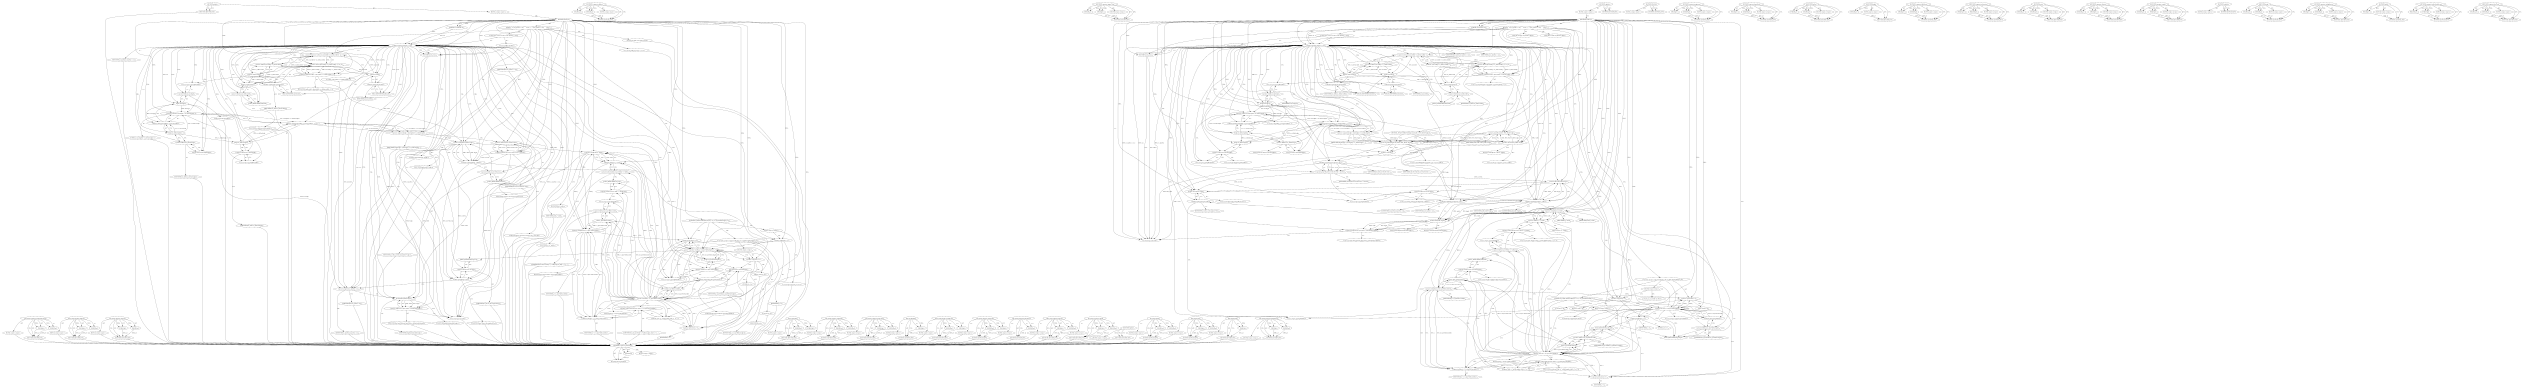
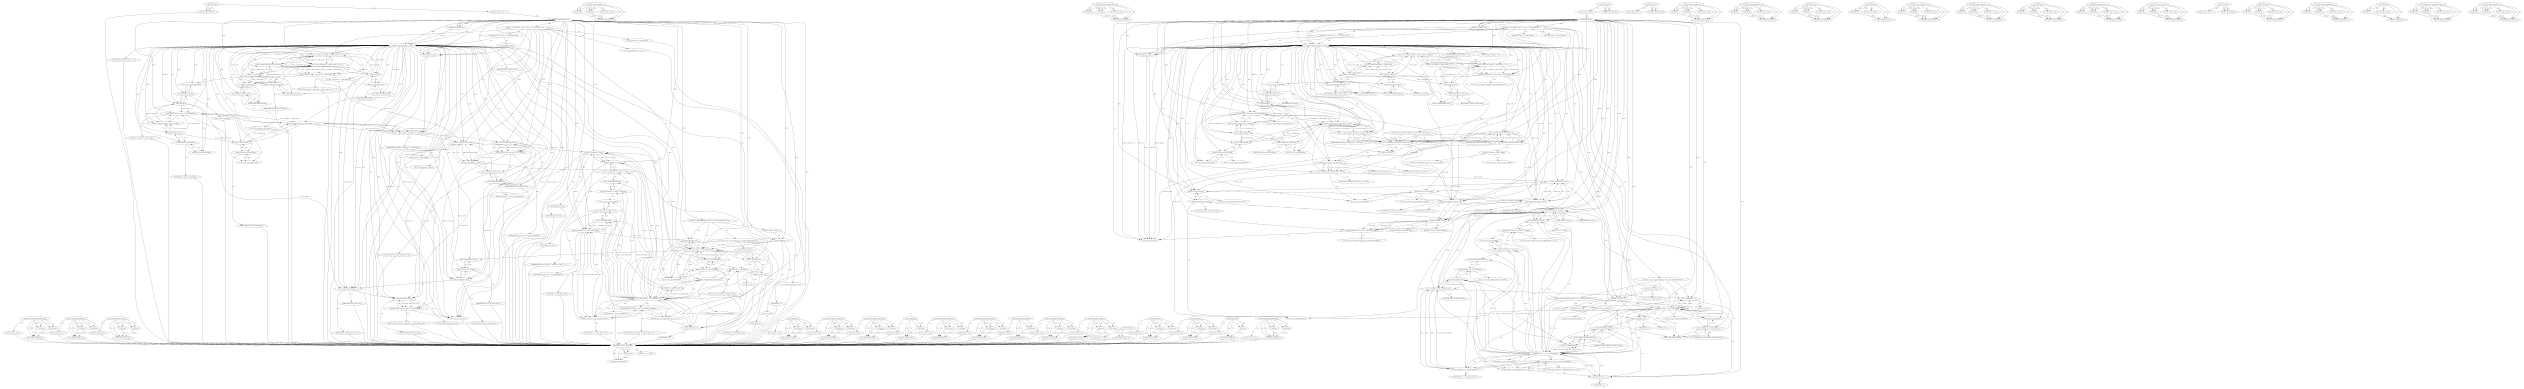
edge "(<operator>.logicalAnd,height && (width > INT_MAX / height))" -> "(IDENTIFIER,height,height && (width > INT_MAX / height))": now "(IDENTIFIER,height,INT_MAX / height)" -> "(IDENTIFIER,height,height && (width > INT_MAX / height))"
edge "(<operator>.division,INT_MAX / height)" -> "(IDENTIFIER,INT_MAX,INT_MAX / height)": now "(IDENTIFIER,height,INT_MAX / height)" -> "(IDENTIFIER,INT_MAX,INT_MAX / height)"
